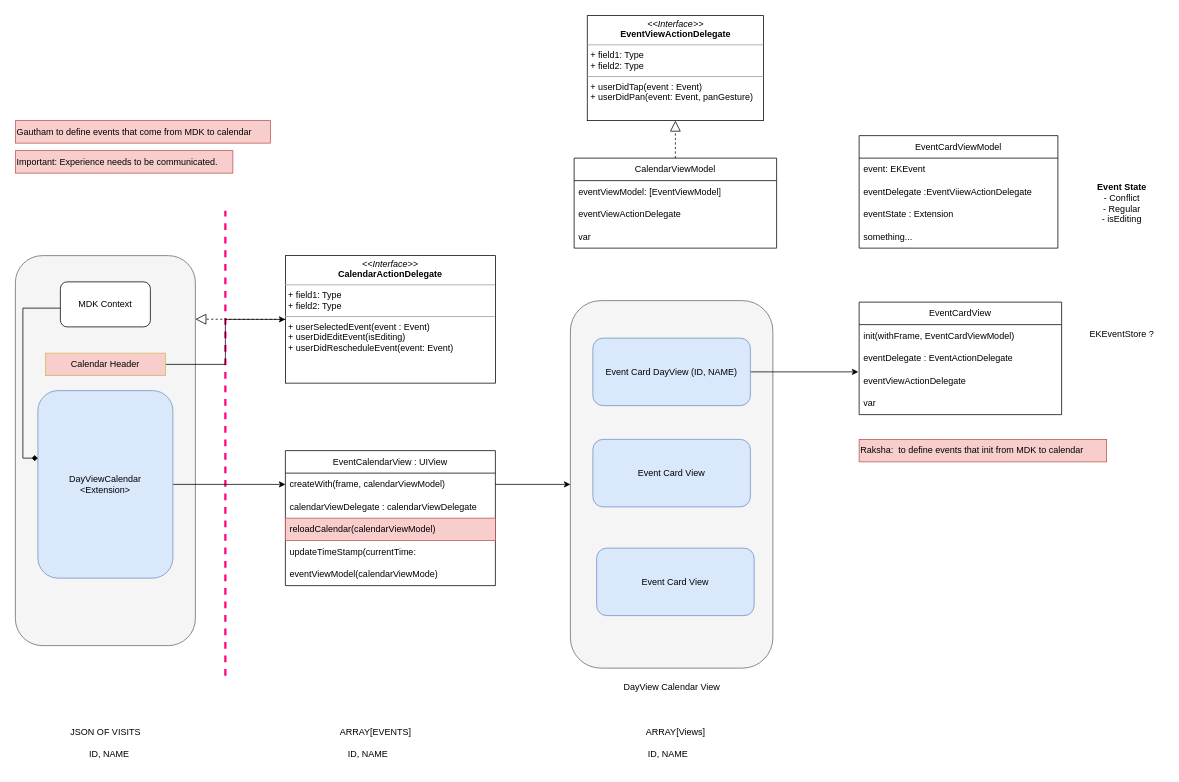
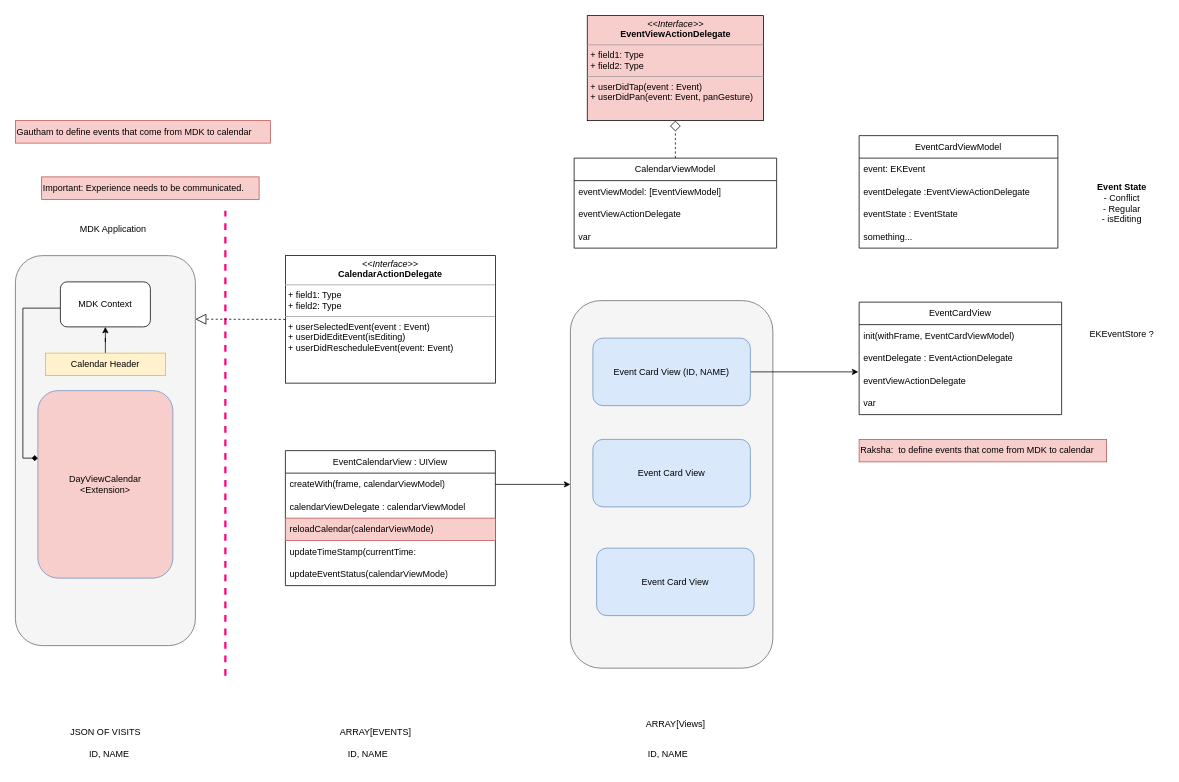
node "<<Interface>> EventViewActionDelegate + field1: Type + field2: Type + userDidTap(event : Event) + userDidPan(event: Event, panGesture)": fillcolor #ffffff -> #f8cecc
edge "CalendarViewModel" -> "<<Interface>> EventViewActionDelegate + field1: Type + field2: Type + userDidTap(event : Event) + userDidPan(event: Event, panGesture)": arrowhead block -> diamond
node "Important: Experience needs to be communicated.": moved (124, 162) -> (150, 188)
node "eventDelegate :EventViiewActionDelegate": label "eventDelegate :EventViiewActionDelegate" -> "eventDelegate :EventViewActionDelegate"
node "eventState : Extension": label "eventState : Extension" -> "eventState : EventState"
node "MDK Application": added
node "Calendar Header": fillcolor #f8cecc -> #fff2cc
edge "Calendar Header" -> "<<Interface>> CalendarActionDelegate + field1: Type + field2: Type + userSelectedEvent(event : Event) + userDidEditEvent(isEditing) + userDidRescheduleEvent(event: Event)": now "Calendar Header" -> "MDK Context"
node "Event Card DayView (ID, NAME)": label "Event Card DayView (ID, NAME)" -> "Event Card View (ID, NAME)"
node "Raksha: to define events that init from MDK to calendar": label "Raksha: to define events that init from MDK to calendar" -> "Raksha: to define events that come from MDK to calendar"
node "DayViewCalendar <Extension>": fillcolor #dae8fc -> #f8cecc
edge "DayViewCalendar <Extension>" -> "createWith(frame, calendarViewModel)": removed
node "calendarViewDelegate : calendarViewDelegate": label "calendarViewDelegate : calendarViewDelegate" -> "calendarViewDelegate : calendarViewModel"
node "reloadCalendar(calendarViewModel)": label "reloadCalendar(calendarViewModel)" -> "reloadCalendar(calendarViewMode)"
node "eventViewModel(calendarViewMode)": label "eventViewModel(calendarViewMode)" -> "updateEventStatus(calendarViewMode)"
node "DayView Calendar View": removed
node "ARRAY[Views]": moved (675, 732) -> (675, 724)
